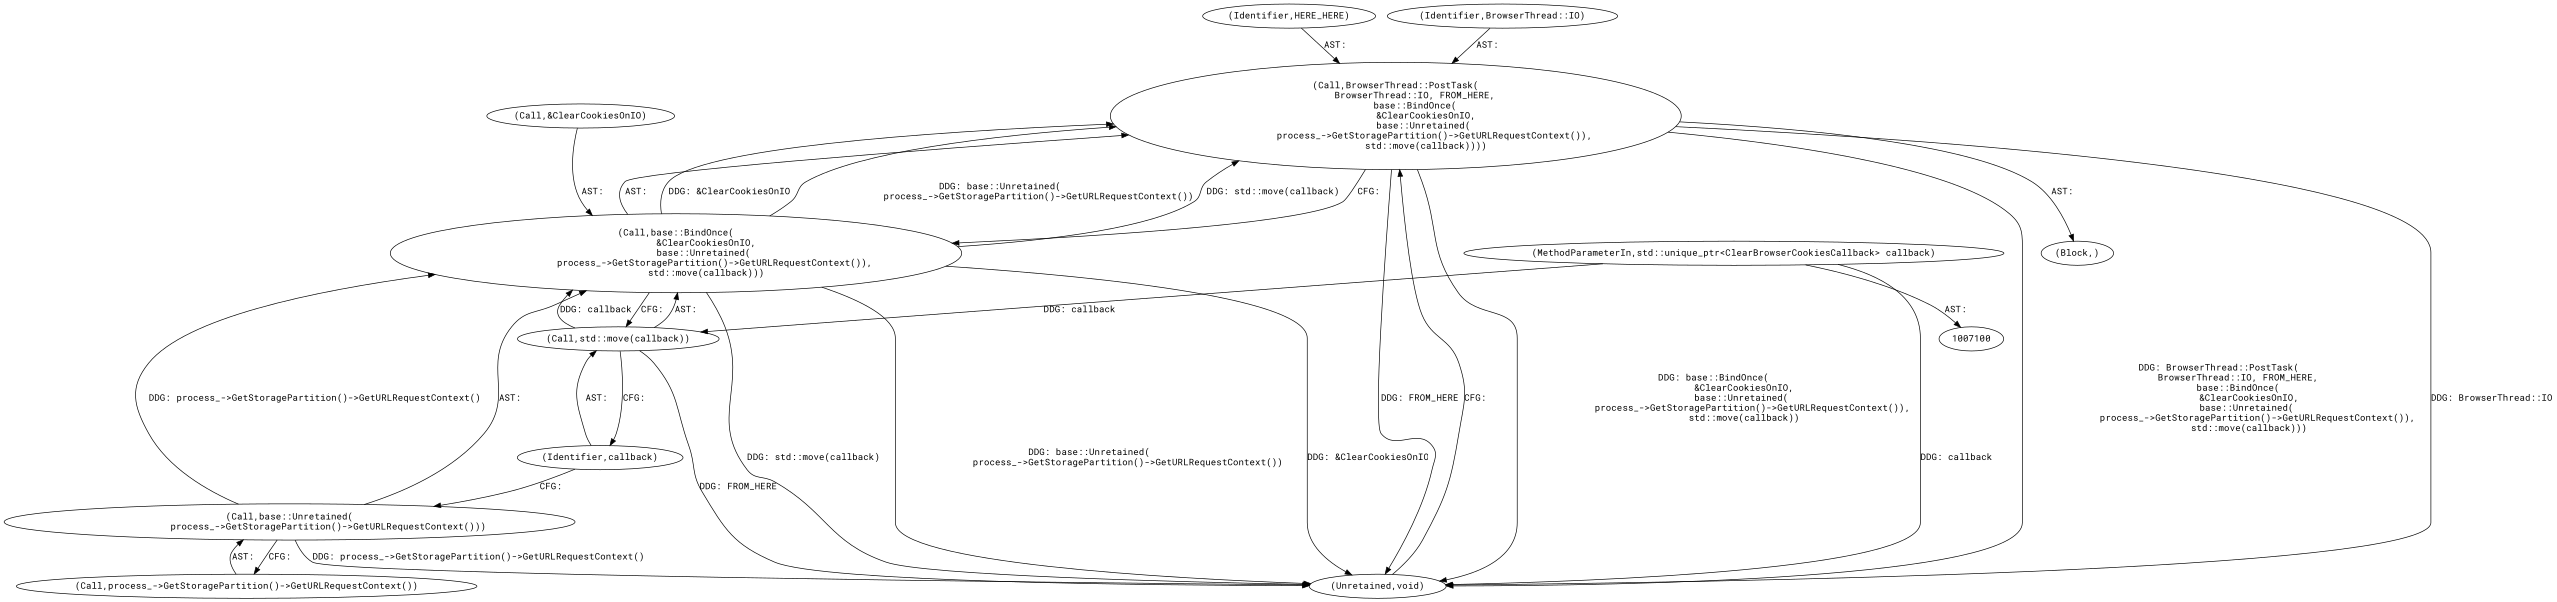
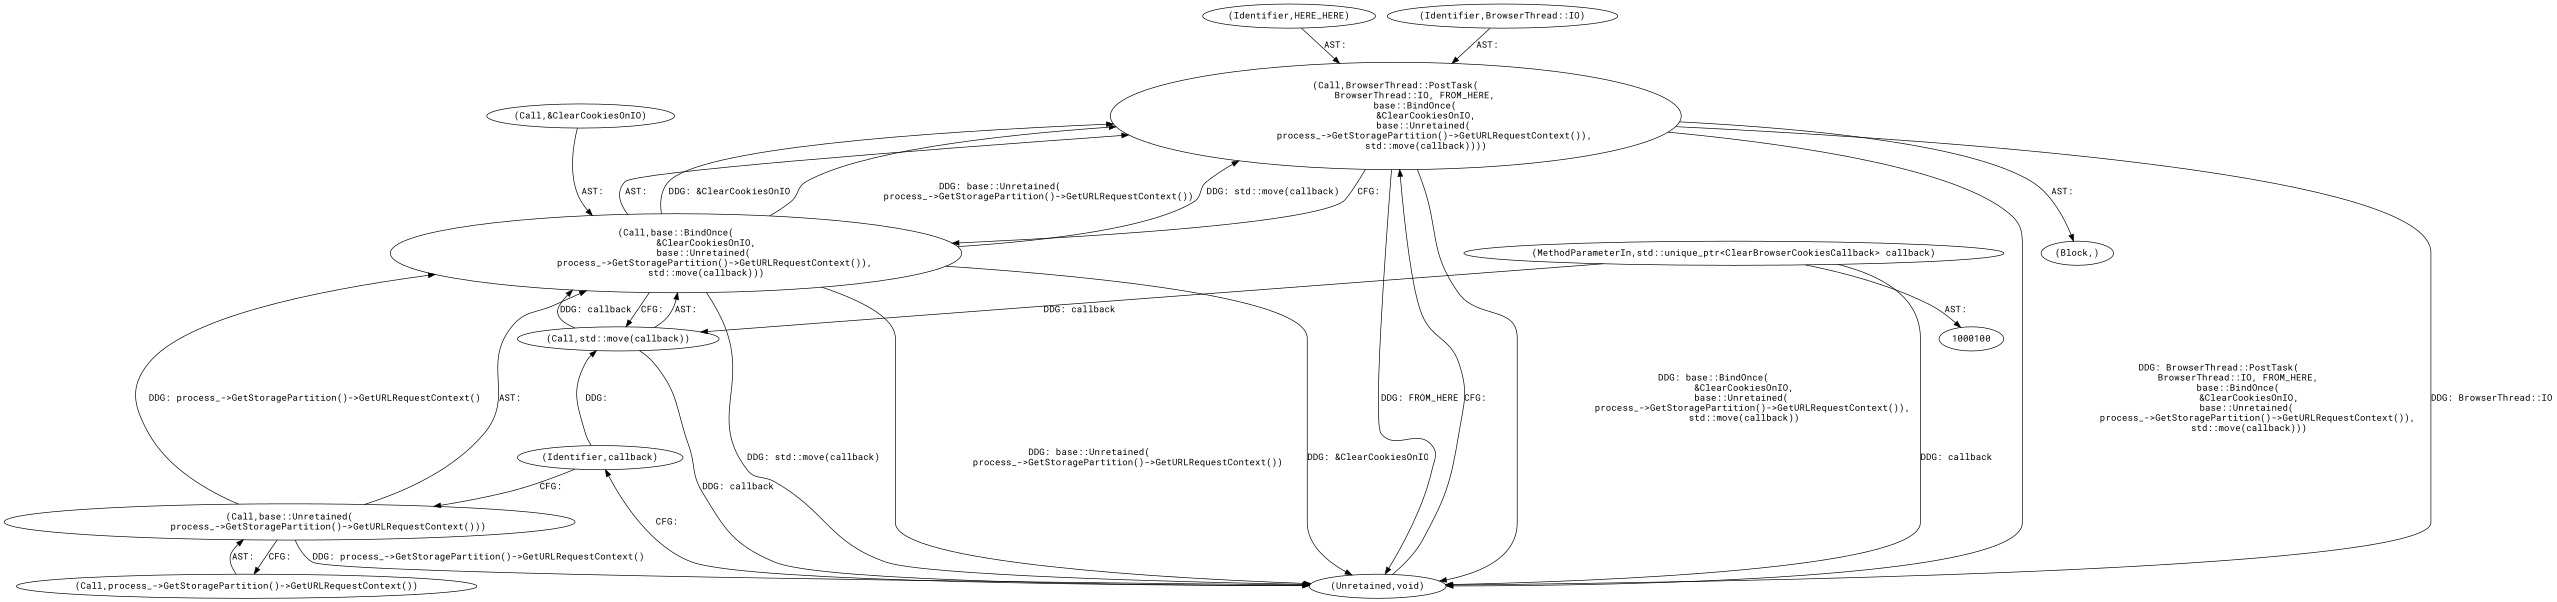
node "1007100": label "1007100" -> "1000100"
edge "(Call,std::move(callback))" -> "(Identifier,callback)": now "(Unretained,void)" -> "(Identifier,callback)"
edge "(Identifier,callback)" -> "(Call,std::move(callback))": label "AST: " -> "DDG: "
edge "(Call,std::move(callback))" -> "(Unretained,void)": label "DDG: FROM_HERE" -> "DDG: callback"
